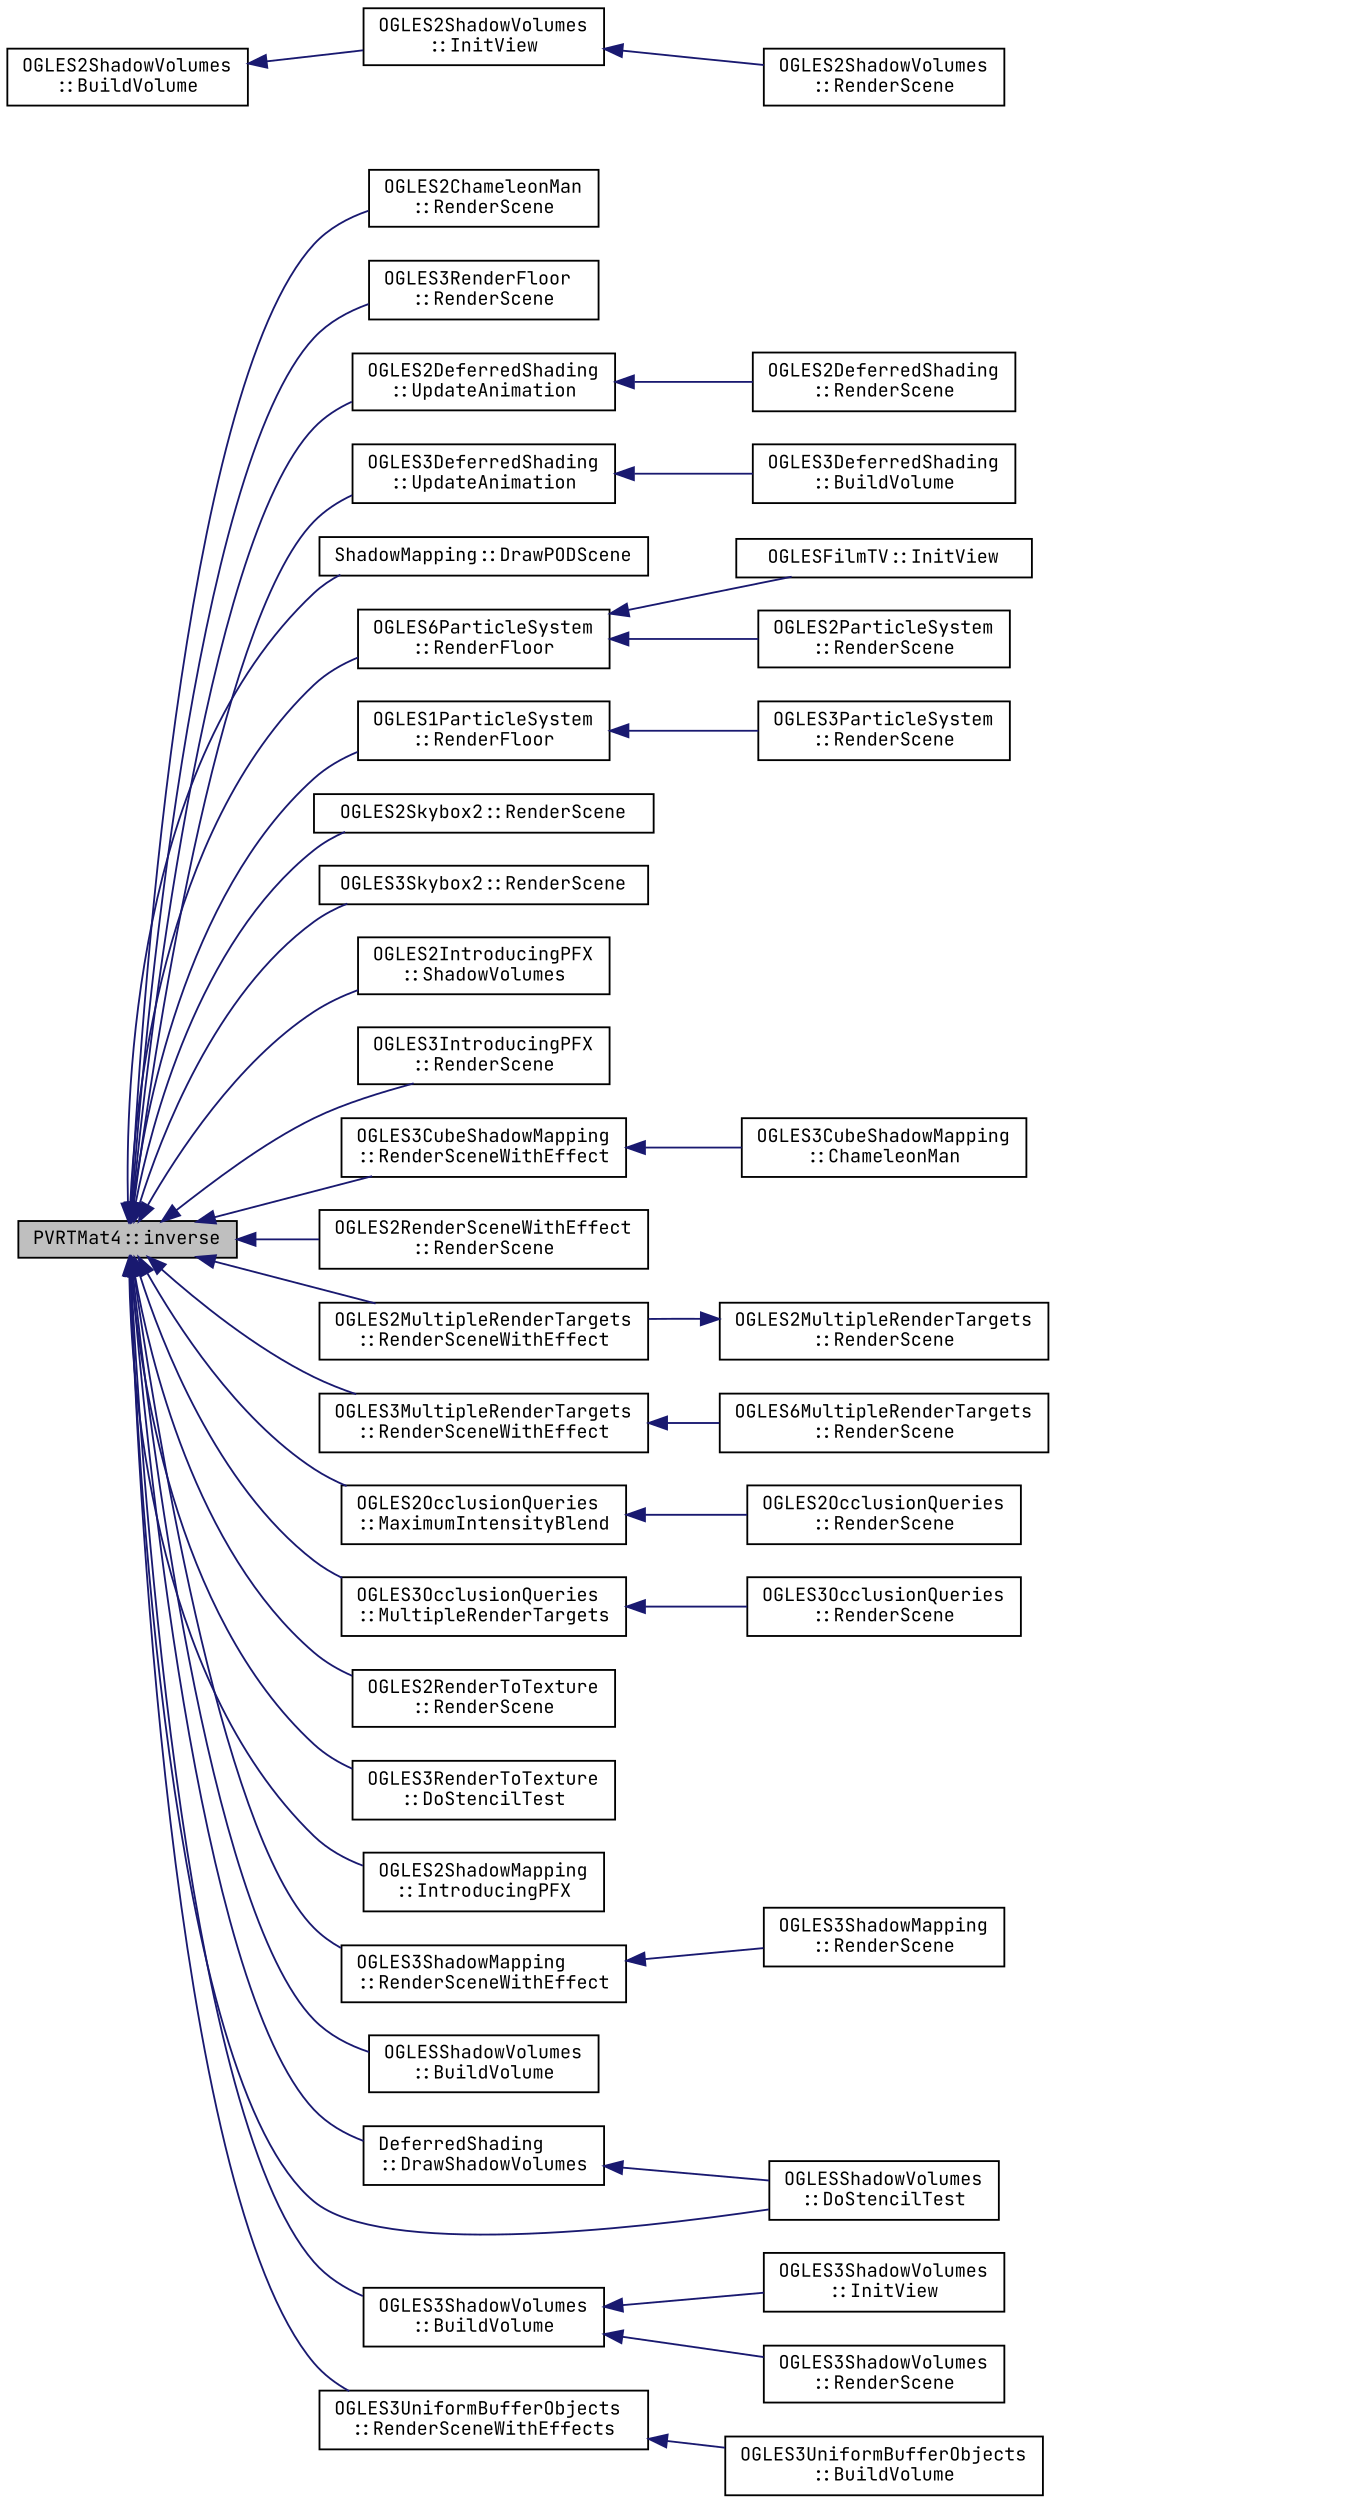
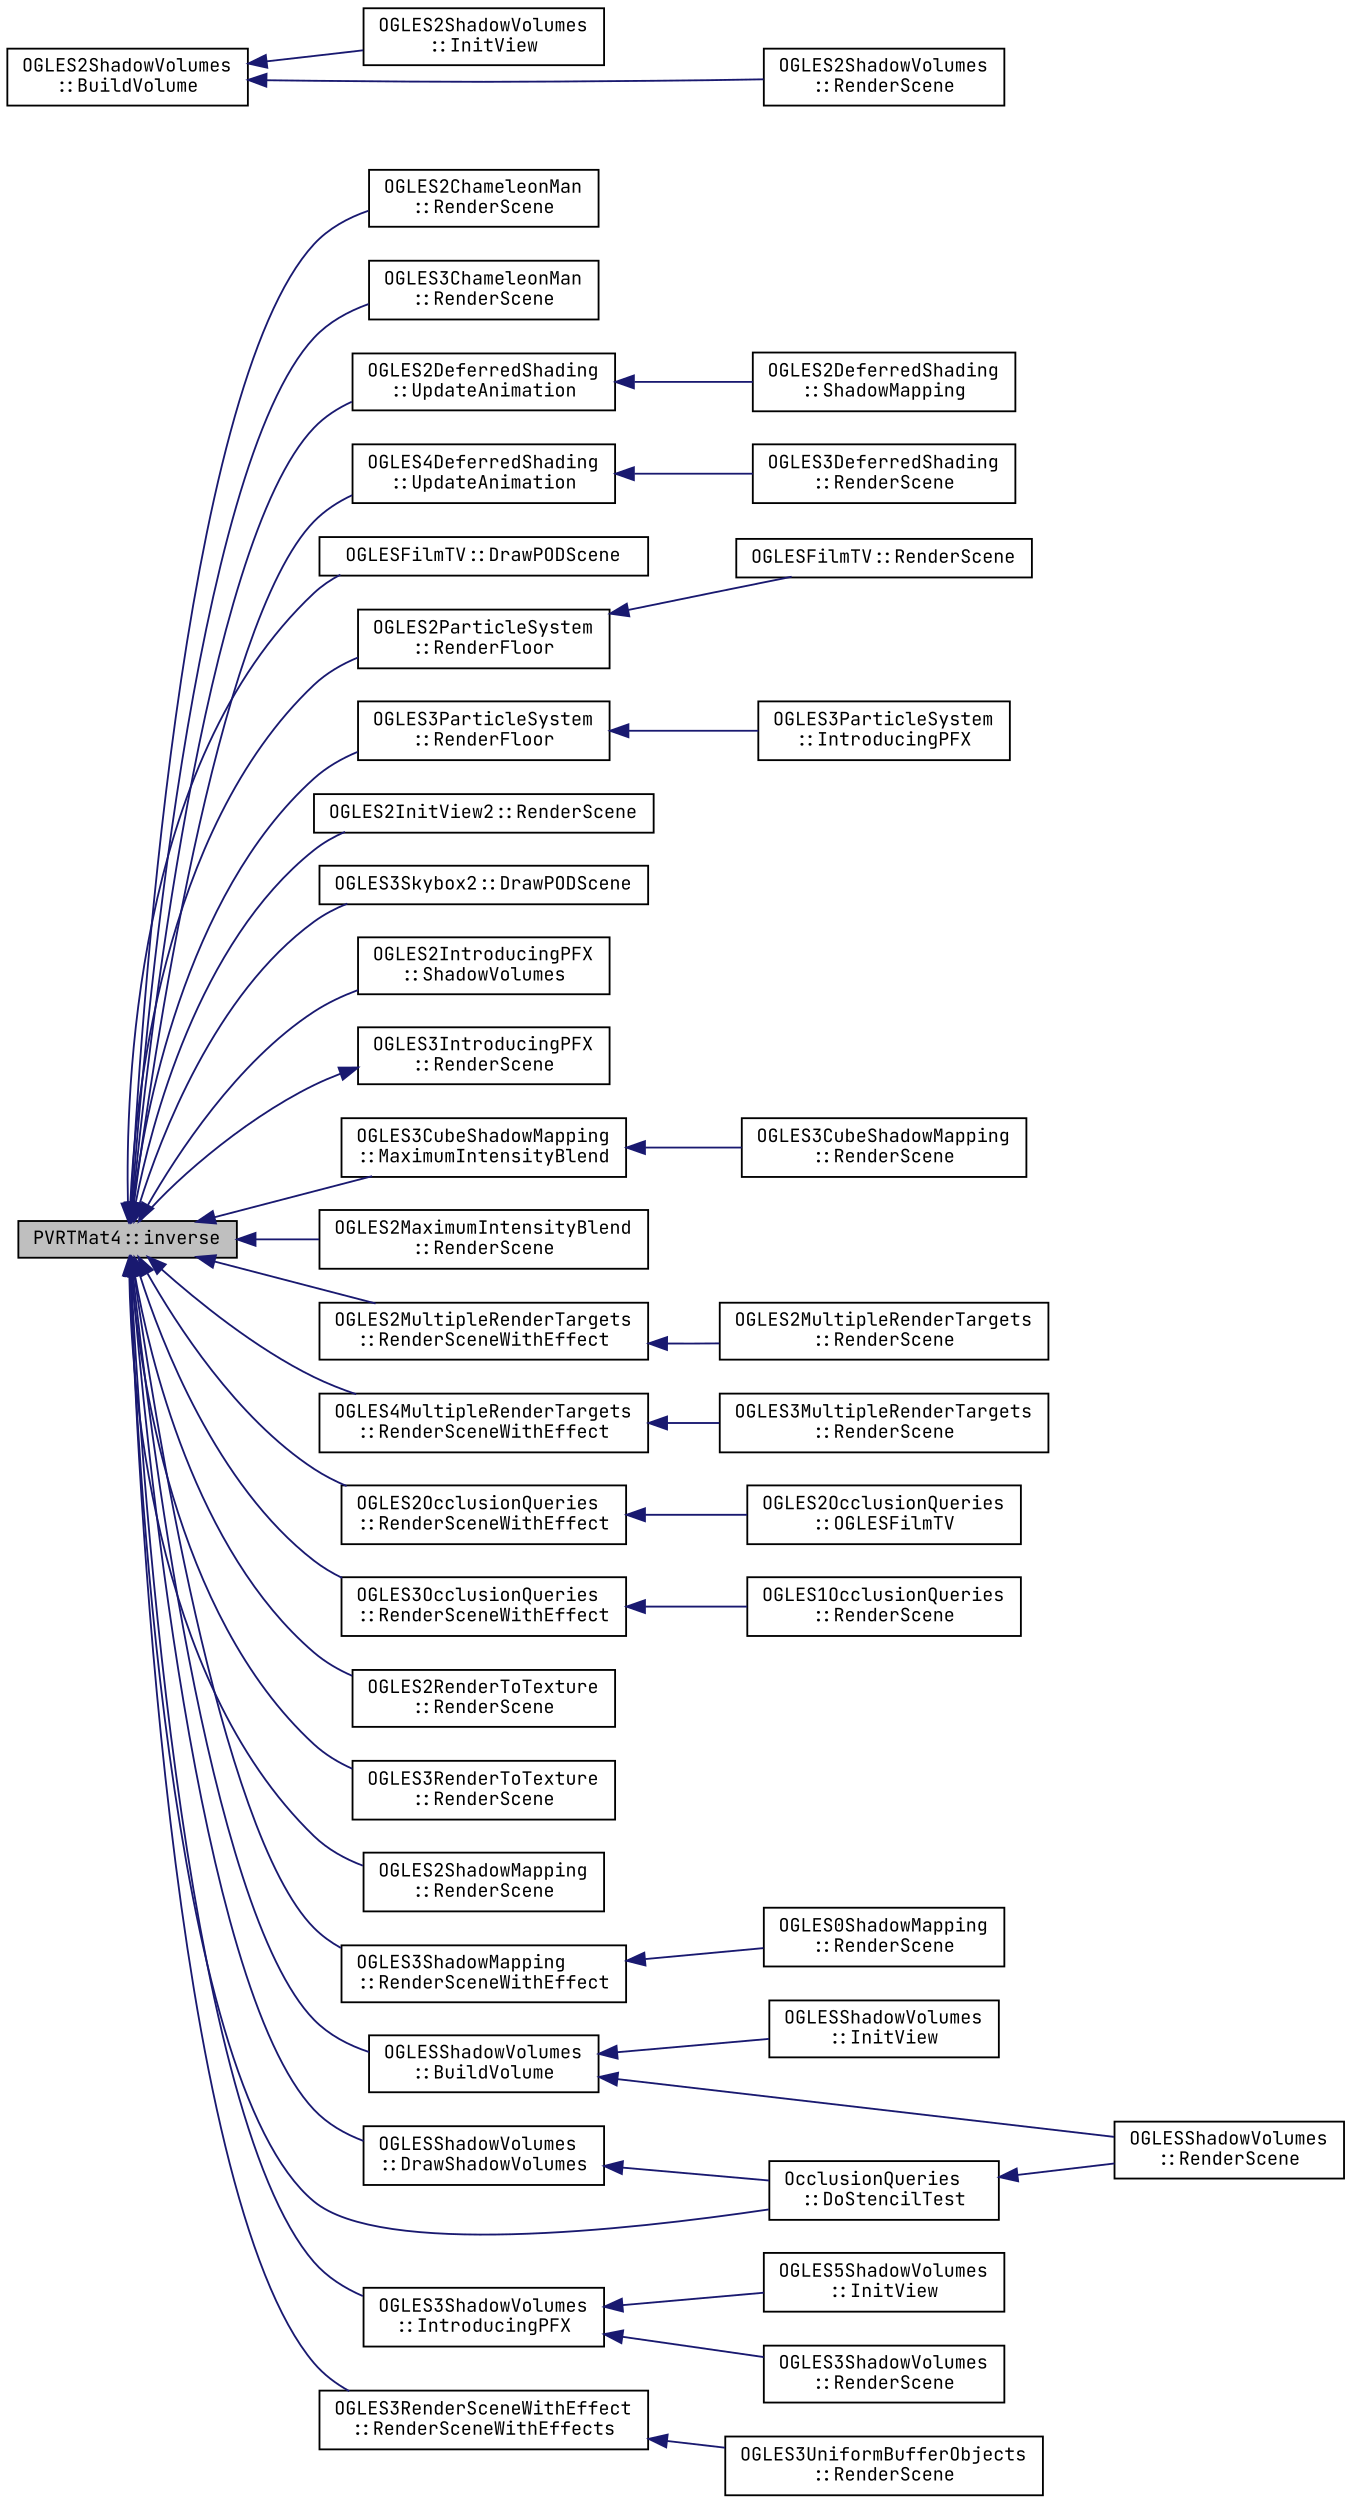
edge "OGLES2ShadowVolumes ::RenderScene" -> "OGLES2ShadowVolumes ::InitView": now "OGLES2ShadowVolumes ::RenderScene" -> "OGLES2ShadowVolumes ::BuildVolume"
node "OGLES3RenderFloor ::RenderScene": label "OGLES3RenderFloor ::RenderScene" -> "OGLES3ChameleonMan ::RenderScene"
node "OGLES2DeferredShading ::RenderScene": label "OGLES2DeferredShading ::RenderScene" -> "OGLES2DeferredShading ::ShadowMapping"
node "OGLES3DeferredShading ::UpdateAnimation": label "OGLES3DeferredShading ::UpdateAnimation" -> "OGLES4DeferredShading ::UpdateAnimation"
node "OGLES3DeferredShading ::BuildVolume": label "OGLES3DeferredShading ::BuildVolume" -> "OGLES3DeferredShading ::RenderScene"
node "ShadowMapping::DrawPODScene": label "ShadowMapping::DrawPODScene" -> "OGLESFilmTV::DrawPODScene"
node "OGLESFilmTV::InitView": label "OGLESFilmTV::InitView" -> "OGLESFilmTV::RenderScene"
node "OGLES6ParticleSystem ::RenderFloor": label "OGLES6ParticleSystem ::RenderFloor" -> "OGLES2ParticleSystem ::RenderFloor"
node "OGLES2ParticleSystem ::RenderScene": removed
node "OGLES1ParticleSystem ::RenderFloor": label "OGLES1ParticleSystem ::RenderFloor" -> "OGLES3ParticleSystem ::RenderFloor"
node "OGLES3ParticleSystem ::RenderScene": label "OGLES3ParticleSystem ::RenderScene" -> "OGLES3ParticleSystem ::IntroducingPFX"
node "OGLES2Skybox2::RenderScene": label "OGLES2Skybox2::RenderScene" -> "OGLES2InitView2::RenderScene"
node "OGLES3Skybox2::RenderScene": label "OGLES3Skybox2::RenderScene" -> "OGLES3Skybox2::DrawPODScene"
edge "OGLES3IntroducingPFX ::RenderScene" -> "PVRTMat4::inverse": reversed
node "OGLES3CubeShadowMapping ::RenderSceneWithEffect": label "OGLES3CubeShadowMapping ::RenderSceneWithEffect" -> "OGLES3CubeShadowMapping ::MaximumIntensityBlend"
node "OGLES3CubeShadowMapping ::ChameleonMan": label "OGLES3CubeShadowMapping ::ChameleonMan" -> "OGLES3CubeShadowMapping ::RenderScene"
node "OGLES2RenderSceneWithEffect ::RenderScene": label "OGLES2RenderSceneWithEffect ::RenderScene" -> "OGLES2MaximumIntensityBlend ::RenderScene"
edge "OGLES2MultipleRenderTargets ::RenderSceneWithEffect" -> "OGLES2MultipleRenderTargets ::RenderScene": reversed
node "OGLES3MultipleRenderTargets ::RenderSceneWithEffect": label "OGLES3MultipleRenderTargets ::RenderSceneWithEffect" -> "OGLES4MultipleRenderTargets ::RenderSceneWithEffect"
node "OGLES6MultipleRenderTargets ::RenderScene": label "OGLES6MultipleRenderTargets ::RenderScene" -> "OGLES3MultipleRenderTargets ::RenderScene"
node "OGLES2OcclusionQueries ::MaximumIntensityBlend": label "OGLES2OcclusionQueries ::MaximumIntensityBlend" -> "OGLES2OcclusionQueries ::RenderSceneWithEffect"
node "OGLES2OcclusionQueries ::RenderScene": label "OGLES2OcclusionQueries ::RenderScene" -> "OGLES2OcclusionQueries ::OGLESFilmTV"
node "OGLES3OcclusionQueries ::MultipleRenderTargets": label "OGLES3OcclusionQueries ::MultipleRenderTargets" -> "OGLES3OcclusionQueries ::RenderSceneWithEffect"
node "OGLES3OcclusionQueries ::RenderScene": label "OGLES3OcclusionQueries ::RenderScene" -> "OGLES1OcclusionQueries ::RenderScene"
node "OGLES3RenderToTexture ::DoStencilTest": label "OGLES3RenderToTexture ::DoStencilTest" -> "OGLES3RenderToTexture ::RenderScene"
node "OGLES2ShadowMapping ::IntroducingPFX": label "OGLES2ShadowMapping ::IntroducingPFX" -> "OGLES2ShadowMapping ::RenderScene"
node "OGLES3ShadowMapping ::RenderScene": label "OGLES3ShadowMapping ::RenderScene" -> "OGLES0ShadowMapping ::RenderScene"
node "OGLESShadowVolumes ::InitView": added
node "OGLESShadowVolumes ::RenderScene": added
node "DeferredShading ::DrawShadowVolumes": label "DeferredShading ::DrawShadowVolumes" -> "OGLESShadowVolumes ::DrawShadowVolumes"
node "OGLESShadowVolumes ::DoStencilTest": label "OGLESShadowVolumes ::DoStencilTest" -> "OcclusionQueries ::DoStencilTest"
node "OGLES3ShadowVolumes ::InitView": label "OGLES3ShadowVolumes ::InitView" -> "OGLES5ShadowVolumes ::InitView"
node "OGLES3ShadowVolumes ::BuildVolume": label "OGLES3ShadowVolumes ::BuildVolume" -> "OGLES3ShadowVolumes ::IntroducingPFX"
node "OGLES3UniformBufferObjects ::RenderSceneWithEffects": label "OGLES3UniformBufferObjects ::RenderSceneWithEffects" -> "OGLES3RenderSceneWithEffect ::RenderSceneWithEffects"
node "OGLES3UniformBufferObjects ::BuildVolume": label "OGLES3UniformBufferObjects ::BuildVolume" -> "OGLES3UniformBufferObjects ::RenderScene"
